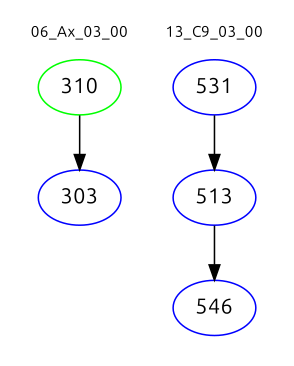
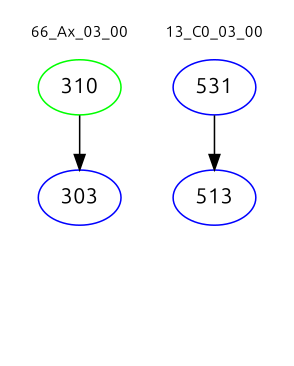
cluster "06_Ax_03_00": label "06_Ax_03_00" -> "66_Ax_03_00"
cluster "13_C9_03_00": label "13_C9_03_00" -> "13_C0_03_00"
node "546": removed
